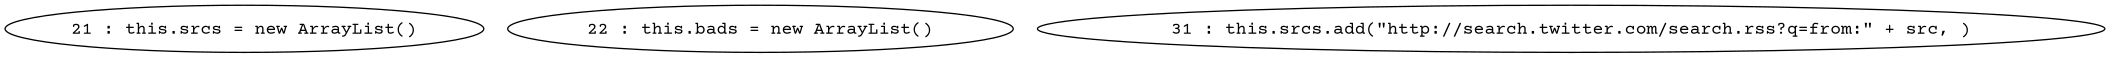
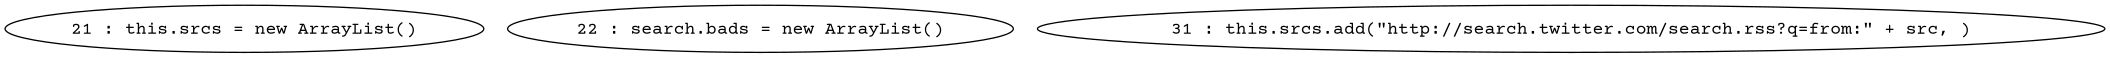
node "22 : this.bads = new ArrayList()": label "22 : this.bads = new ArrayList()" -> "22 : search.bads = new ArrayList()"
